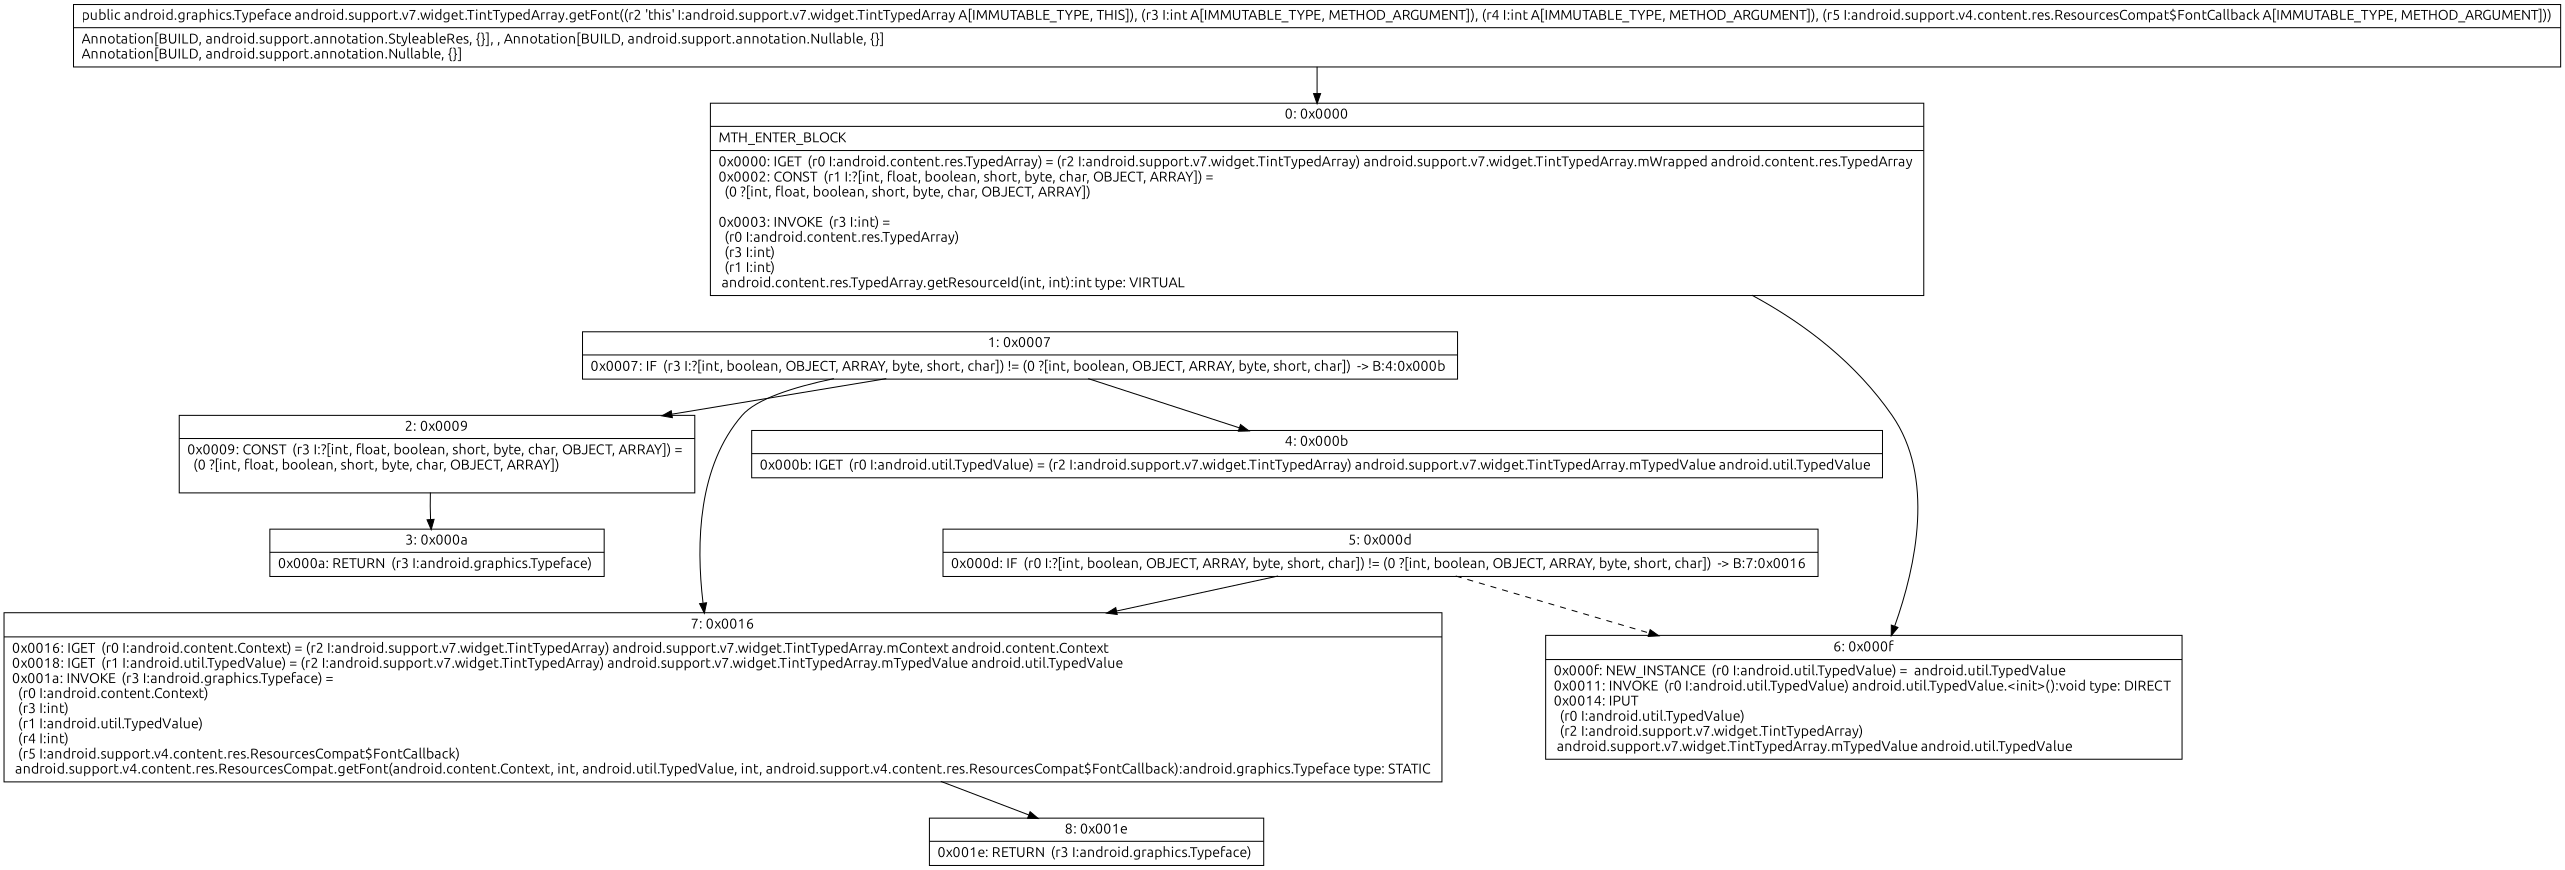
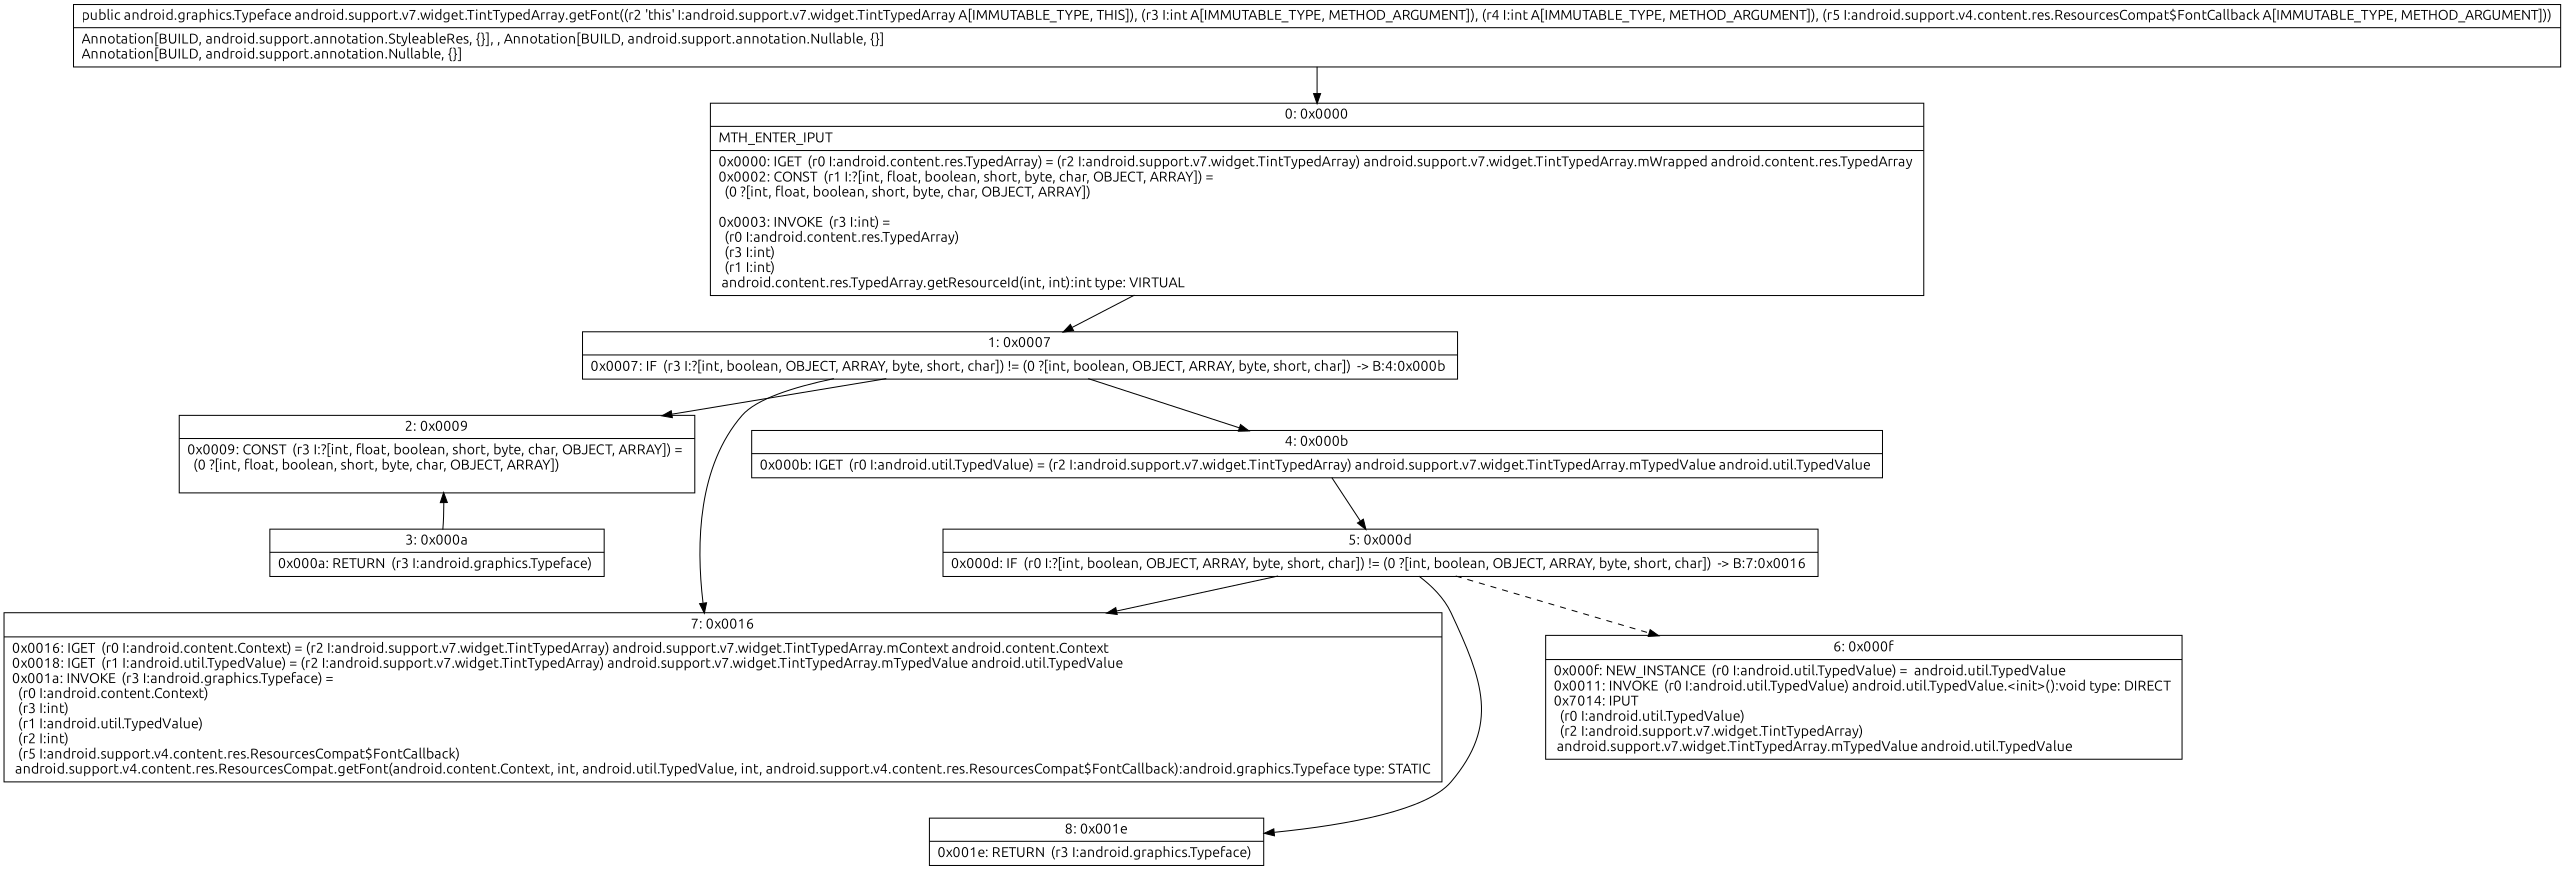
node "0: 0x0000": text "MTH_ENTER_BLOCK" -> "MTH_ENTER_IPUT"
edge "0: 0x0000" -> "6: 0x000f": now "0: 0x0000" -> "1: 0x0007"
edge "4: 0x000b" -> "5: 0x000d": added
edge "2: 0x0009" -> "3: 0x000a": reversed
node "6: 0x000f": text "0x0014: IPUT" -> "0x7014: IPUT"
node "7: 0x0016": text "(r4 I:int)" -> "(r2 I:int)"
edge "7: 0x0016" -> "8: 0x001e": now "5: 0x000d" -> "8: 0x001e"
